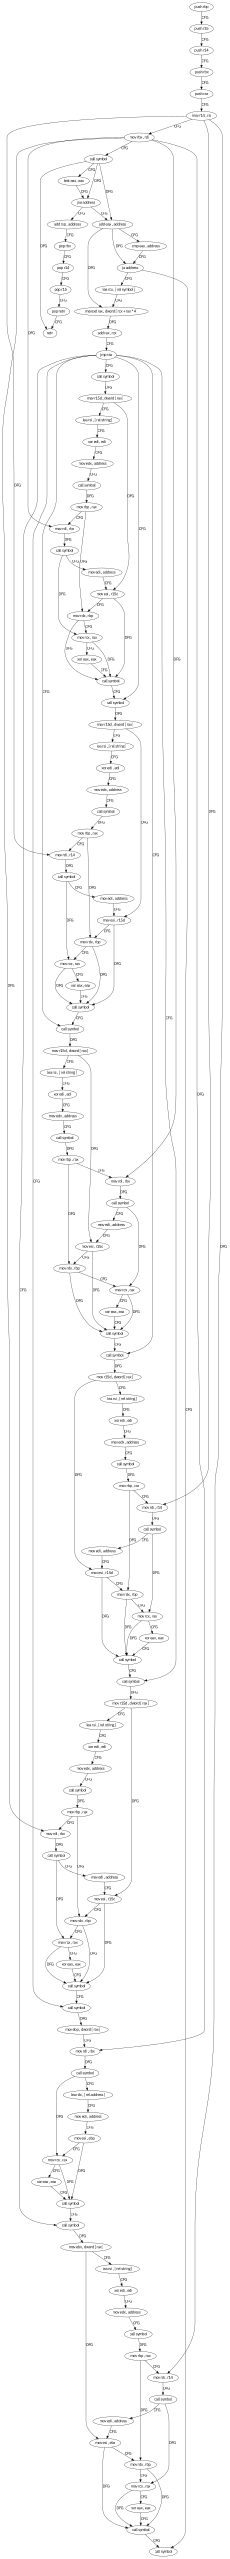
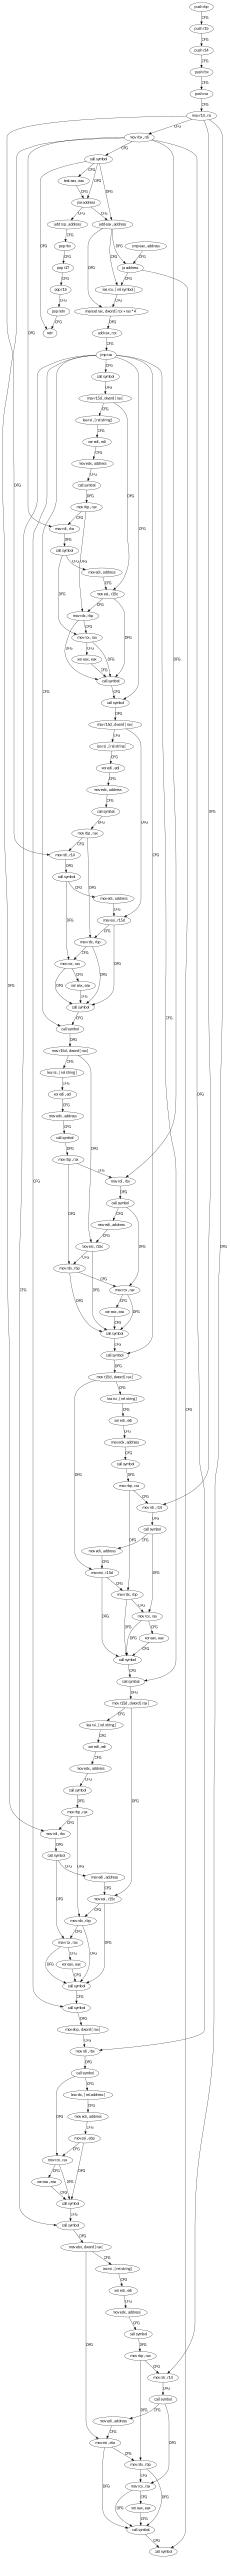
edge "add eax , address" -> "cmp eax , address": now "add eax , address" -> "lea rcx , [ rel symbol ]"
node "pop r14": label "pop r14" -> "pop r17"
